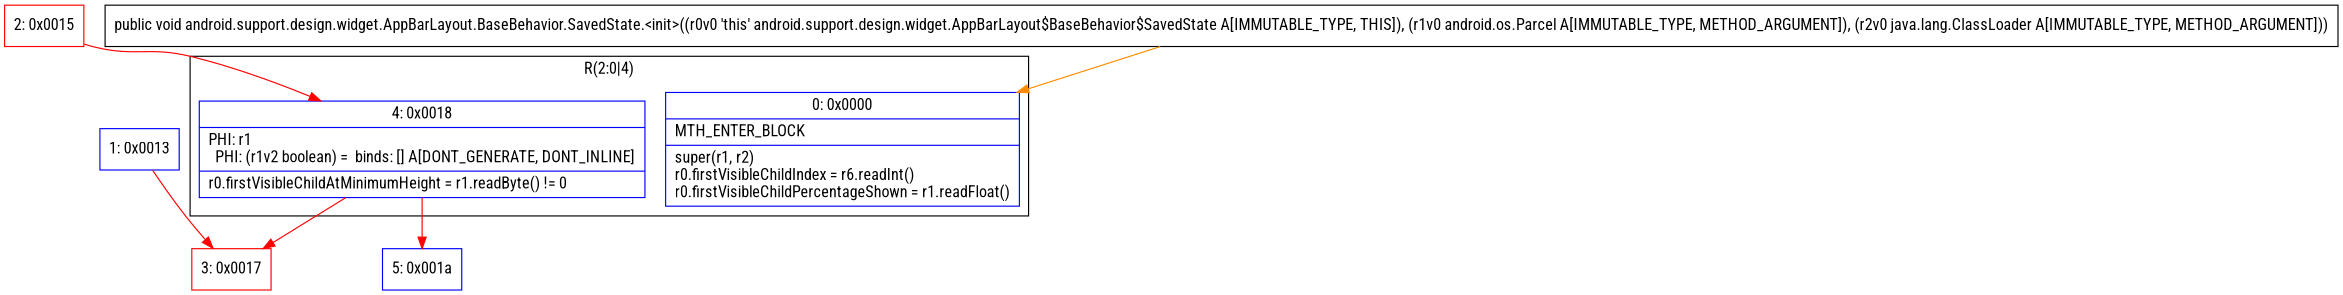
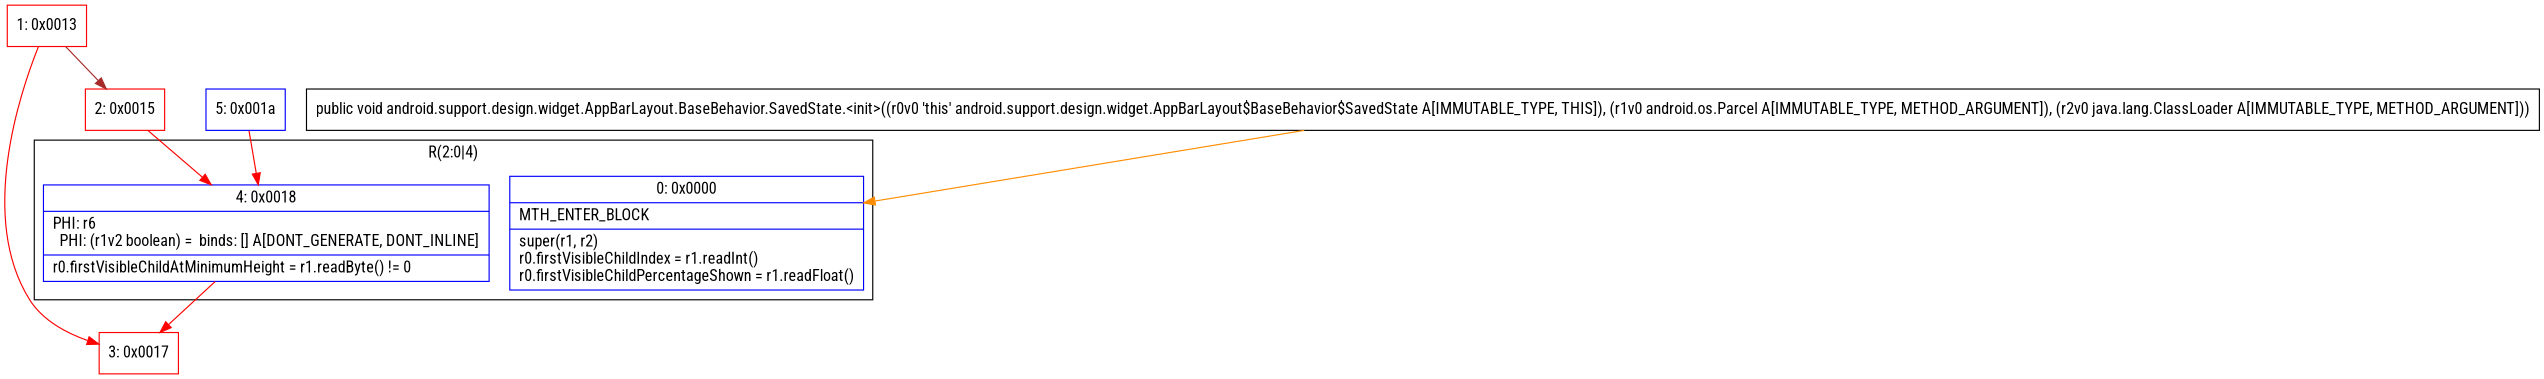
edge "1: 0x0013" -> "2: 0x0015": added
node "4: 0x0018": text "PHI: r1" -> "PHI: r6"
node "1: 0x0013": color blue -> red
node "0: 0x0000": text "r0.firstVisibleChildIndex = r6.readInt()" -> "r0.firstVisibleChildIndex = r1.readInt()"
edge "4: 0x0018" -> "5: 0x001a": reversed
